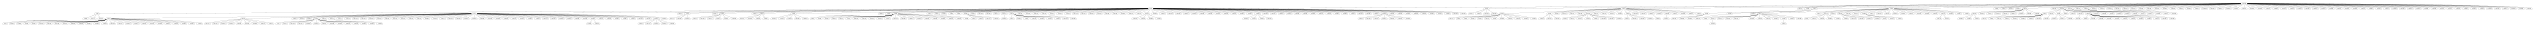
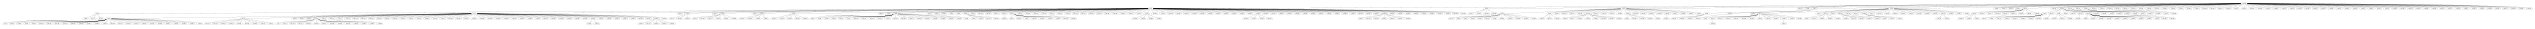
node "nodo306": added
